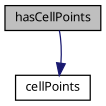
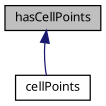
edge "hasCellPoints" -> "cellPoints": reversed
